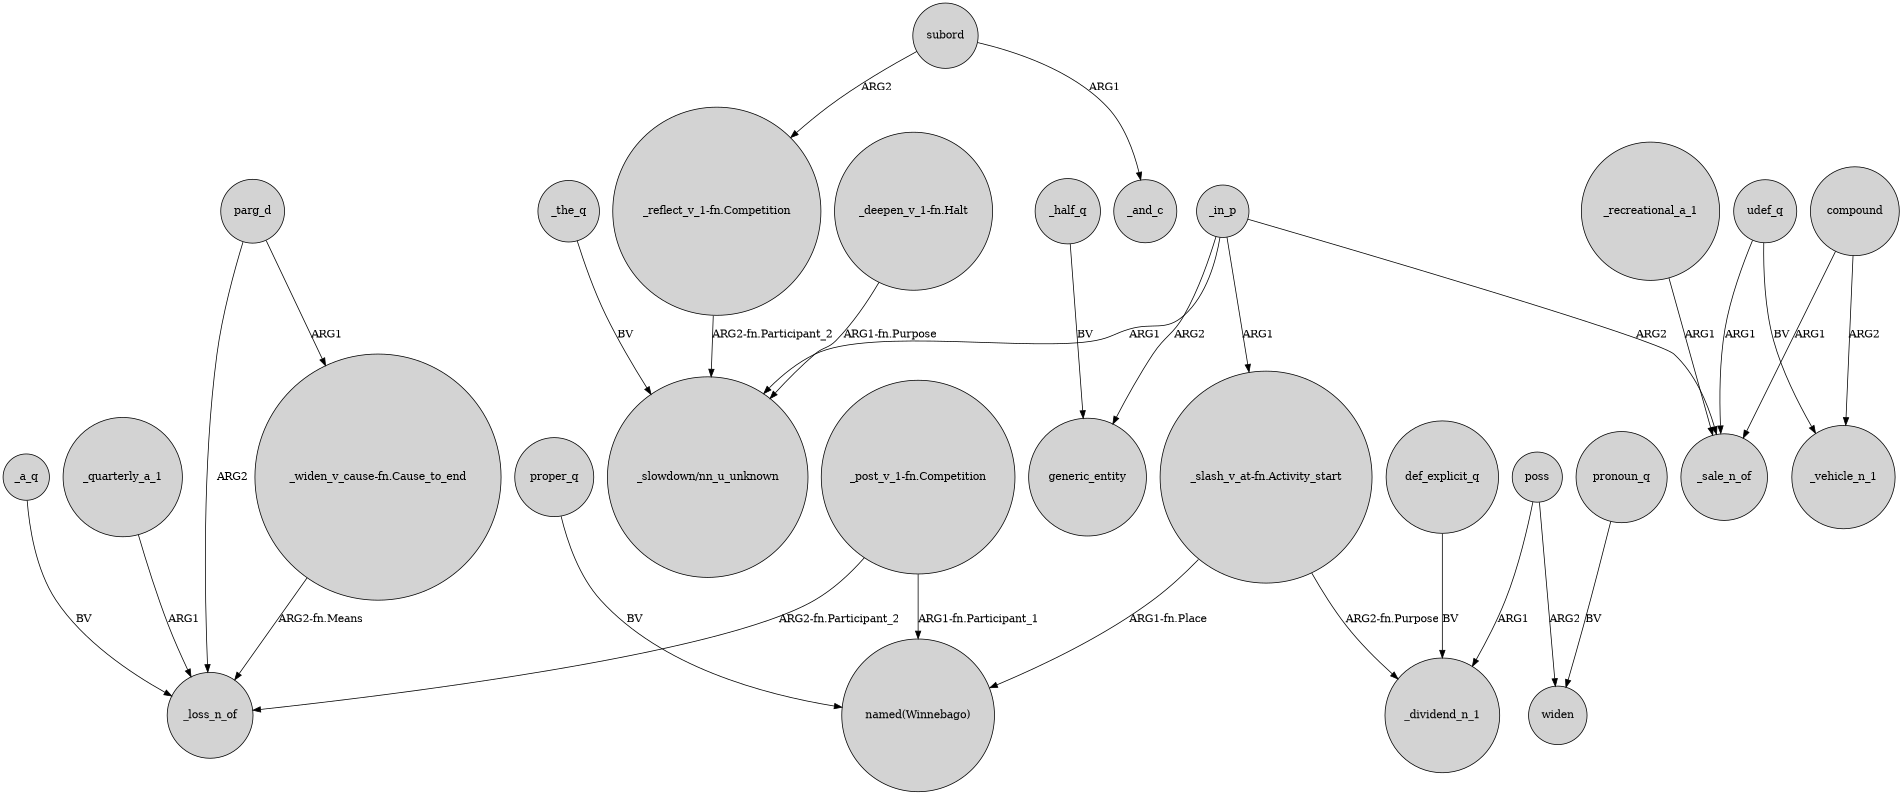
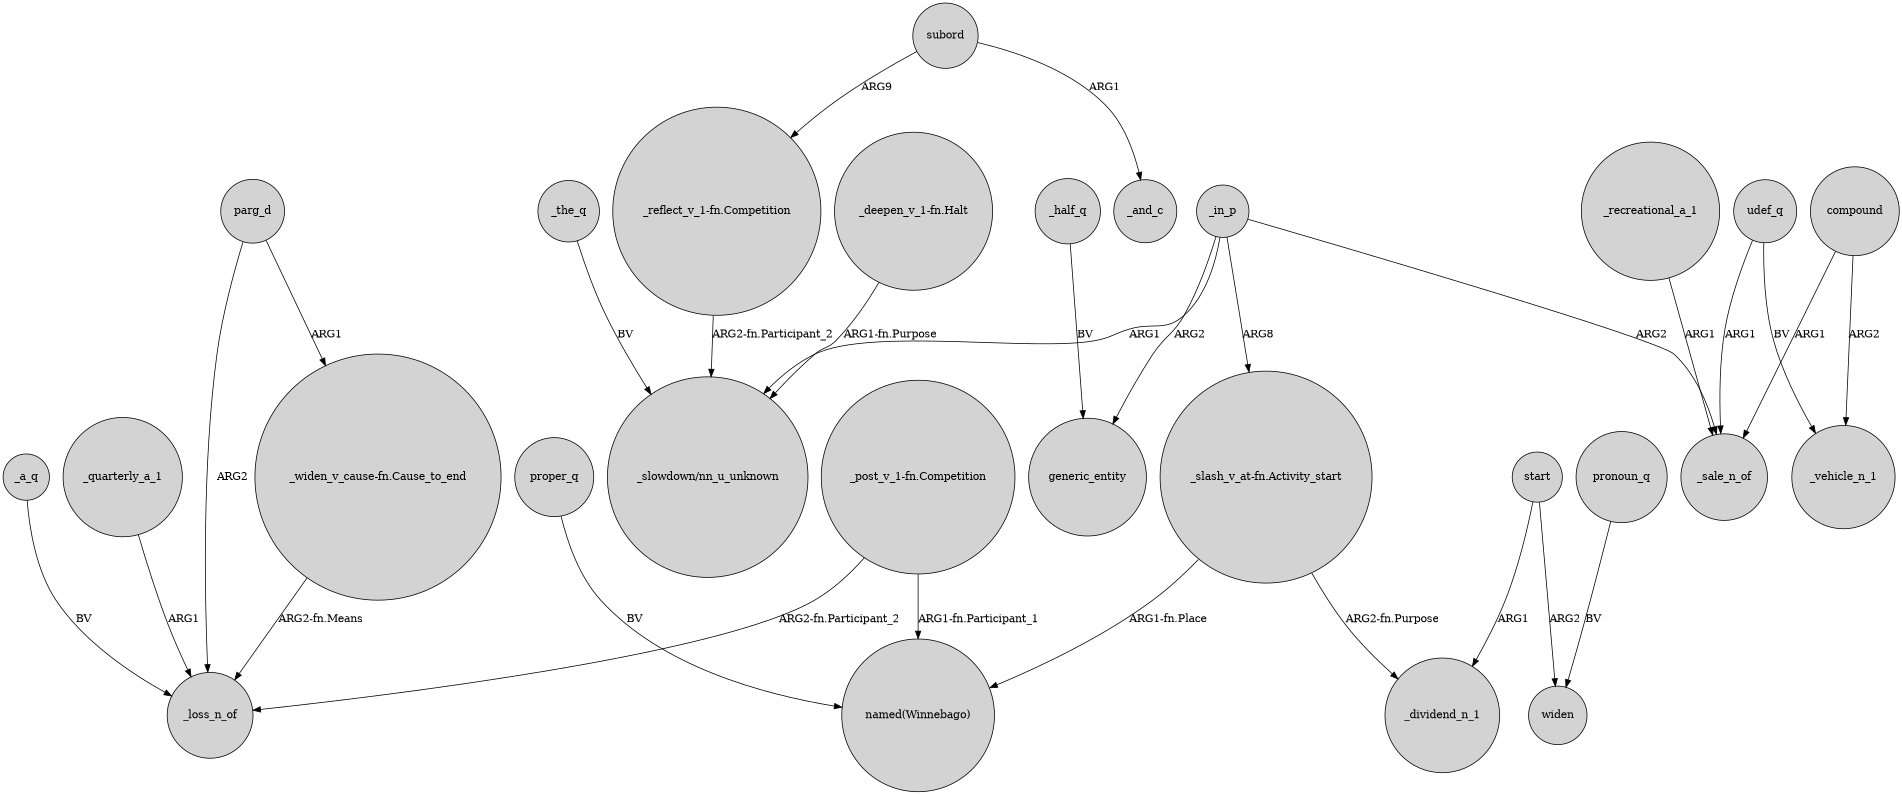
edge "subord" -> "_reflect_v_1-fn.Competition": label "ARG2" -> "ARG9"
edge "_in_p" -> "_slash_v_at-fn.Activity_start": label "ARG1" -> "ARG8"
node "def_explicit_q": removed
node "poss": label "poss" -> "start"
